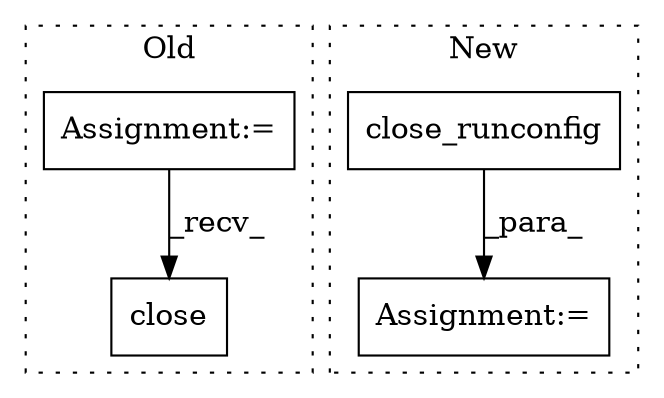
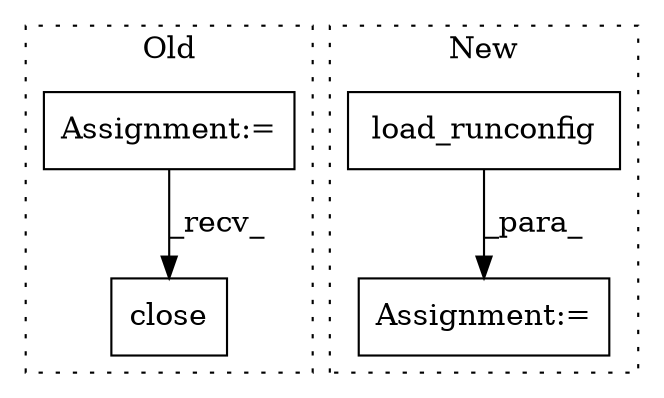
node "close_runconfig": label "close_runconfig" -> "load_runconfig"
